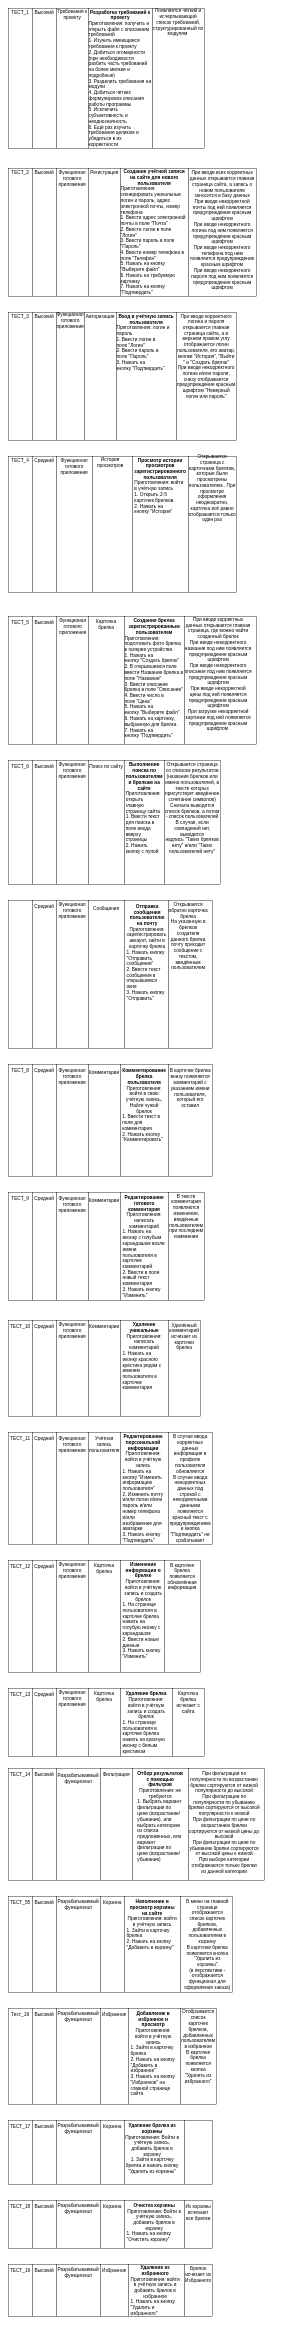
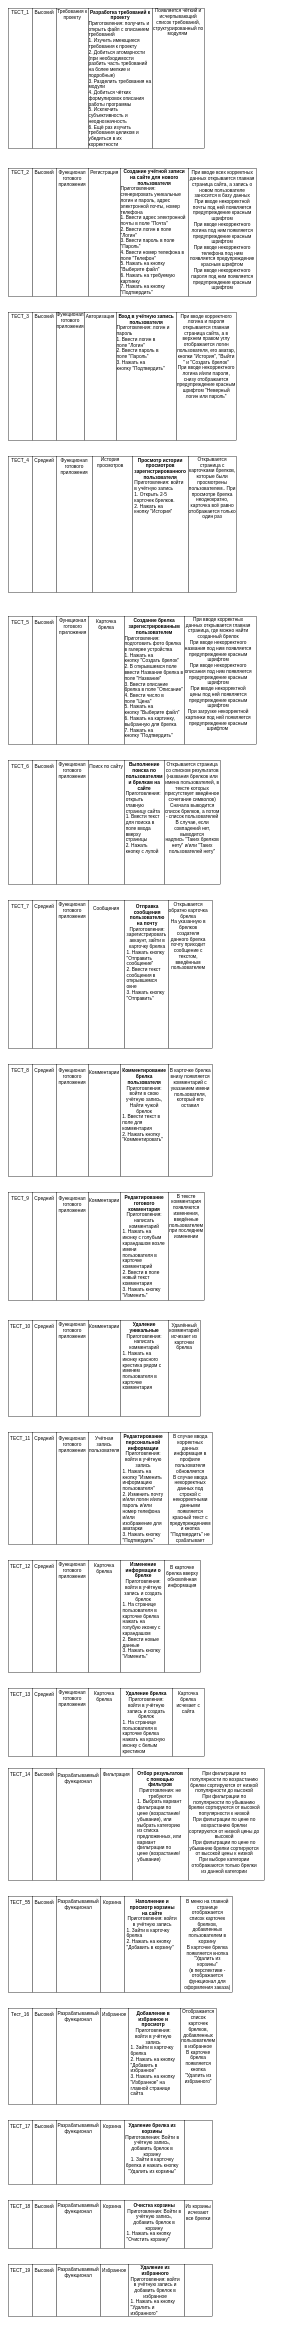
node "Открывается страница с карточками брелков, которые были просмотрены пользователем.. При просмотре оформления неоднократно, карточка всё равно отображается только один раз": label "Открывается страница с карточками брелков, которые были просмотрены пользователем.. При просмотре оформления неоднократно, карточка всё равно отображается только один раз" -> "Открывается страница с карточками брелков, которые были просмотрены пользователем.. При просмотре брелка неоднократно, карточка всё равно отображается только один раз"
node "ТЕСТ_7": added
node "В карточке брелка появляется обновлённая информация": label "В карточке брелка появляется обновлённая информация" -> "В карточке брелка вверху обновлённая информация"
node "Брелок исчезает из Избранного": removed
